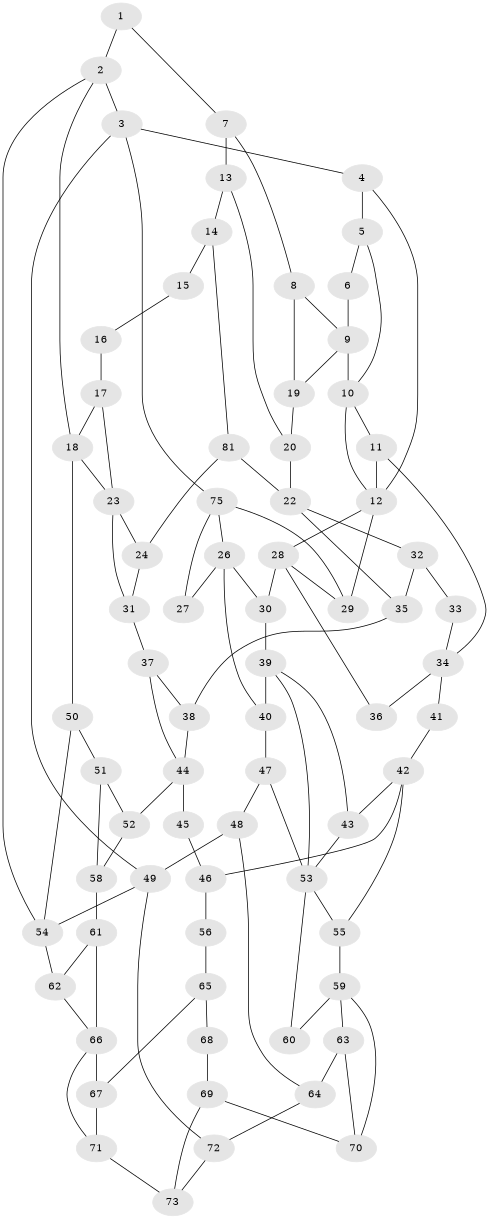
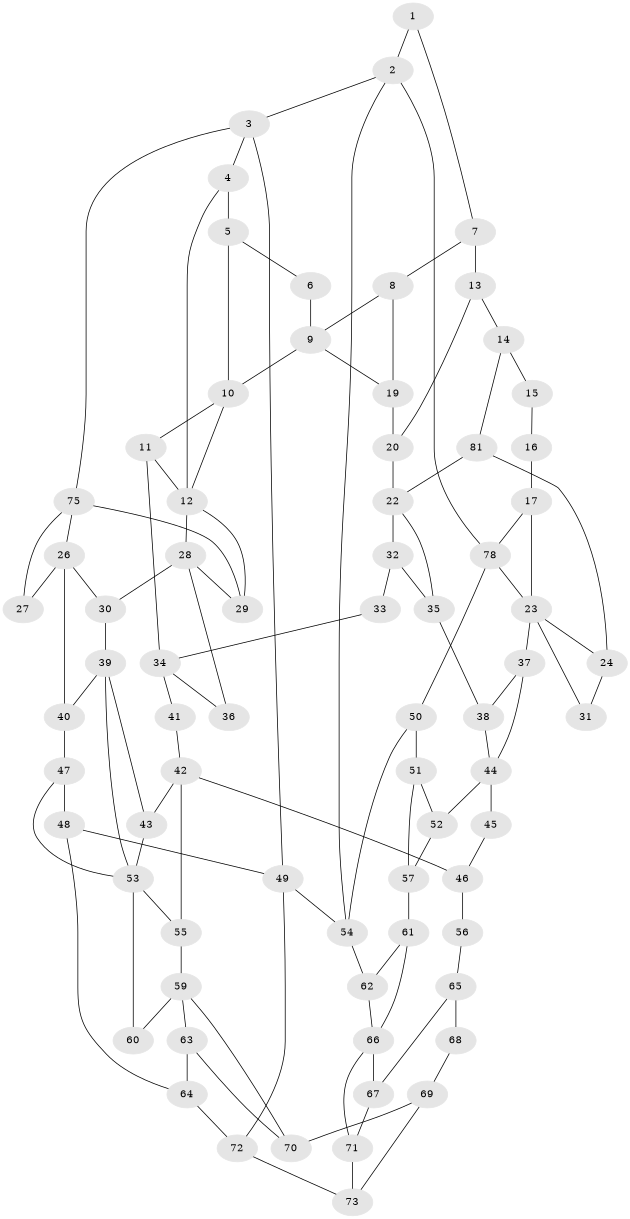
node "18": label "18" -> "78"
edge "31" -- "37": now "23" -- "37"
node "58": label "58" -> "57"
